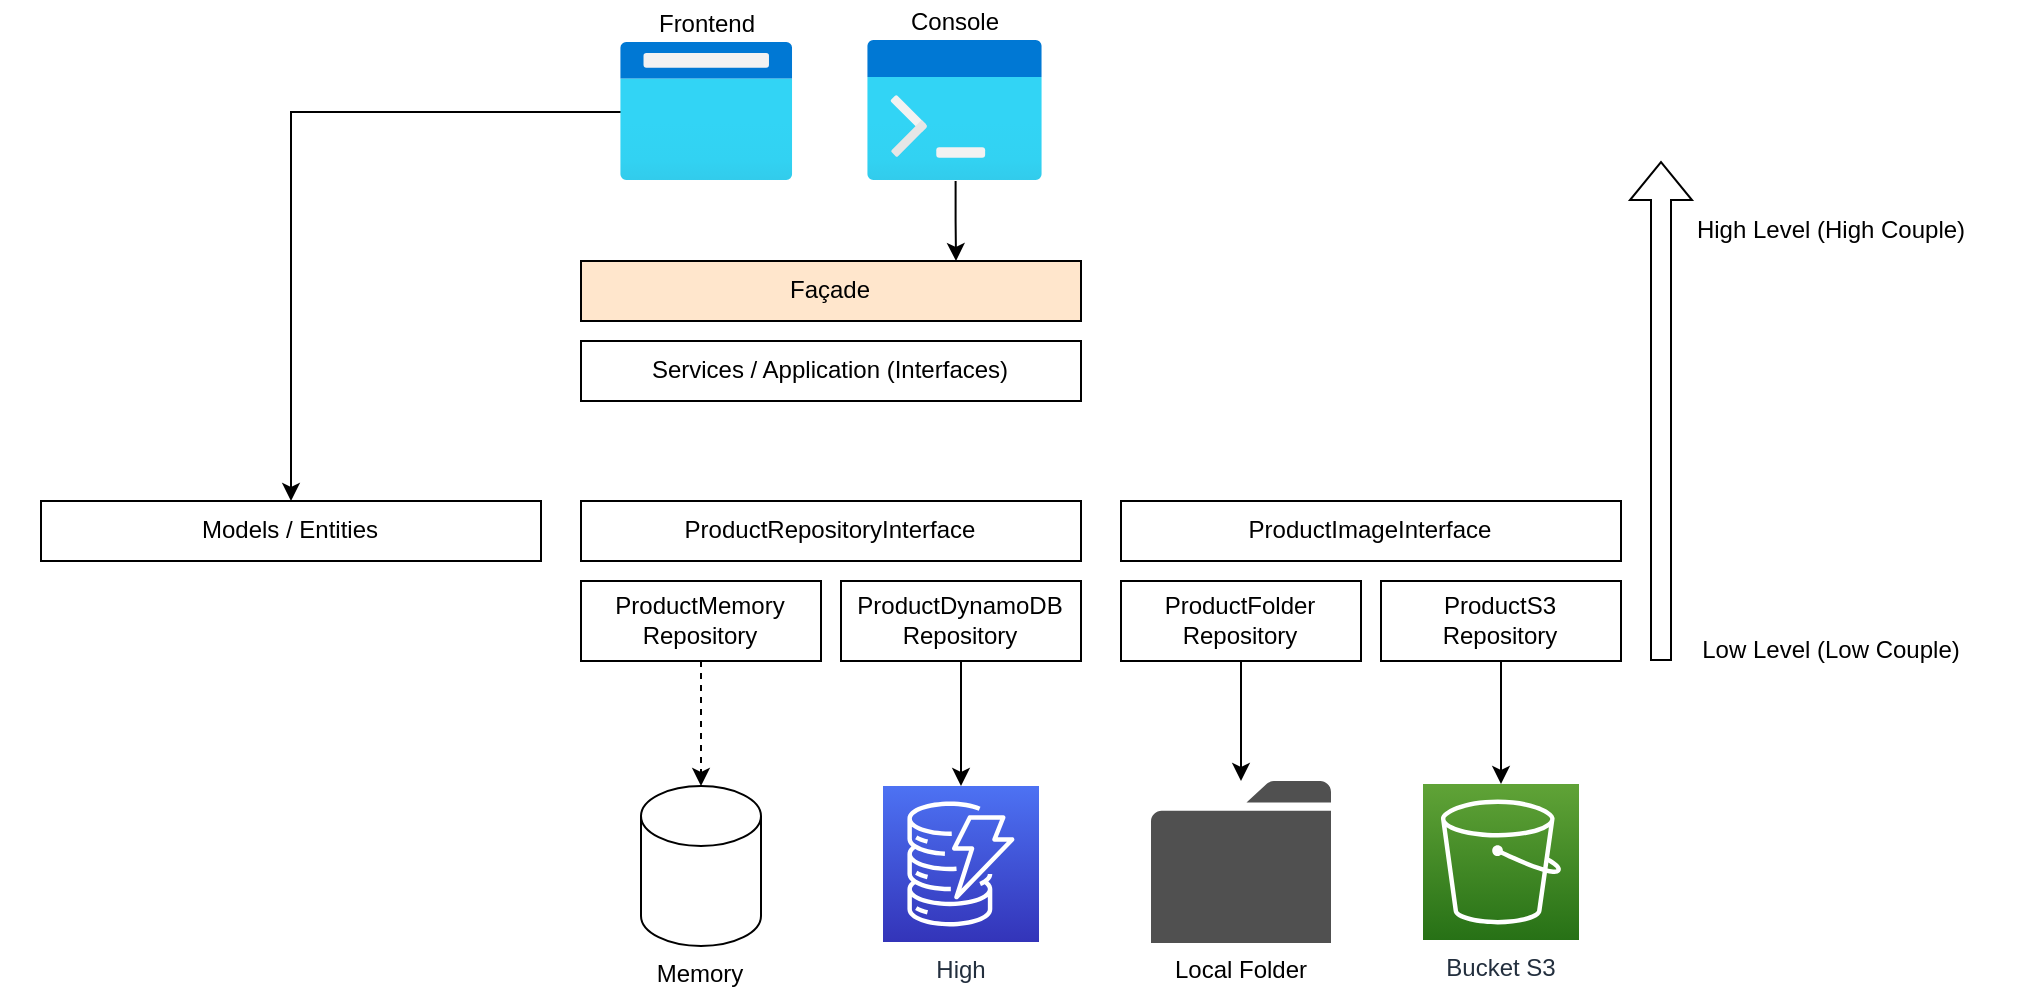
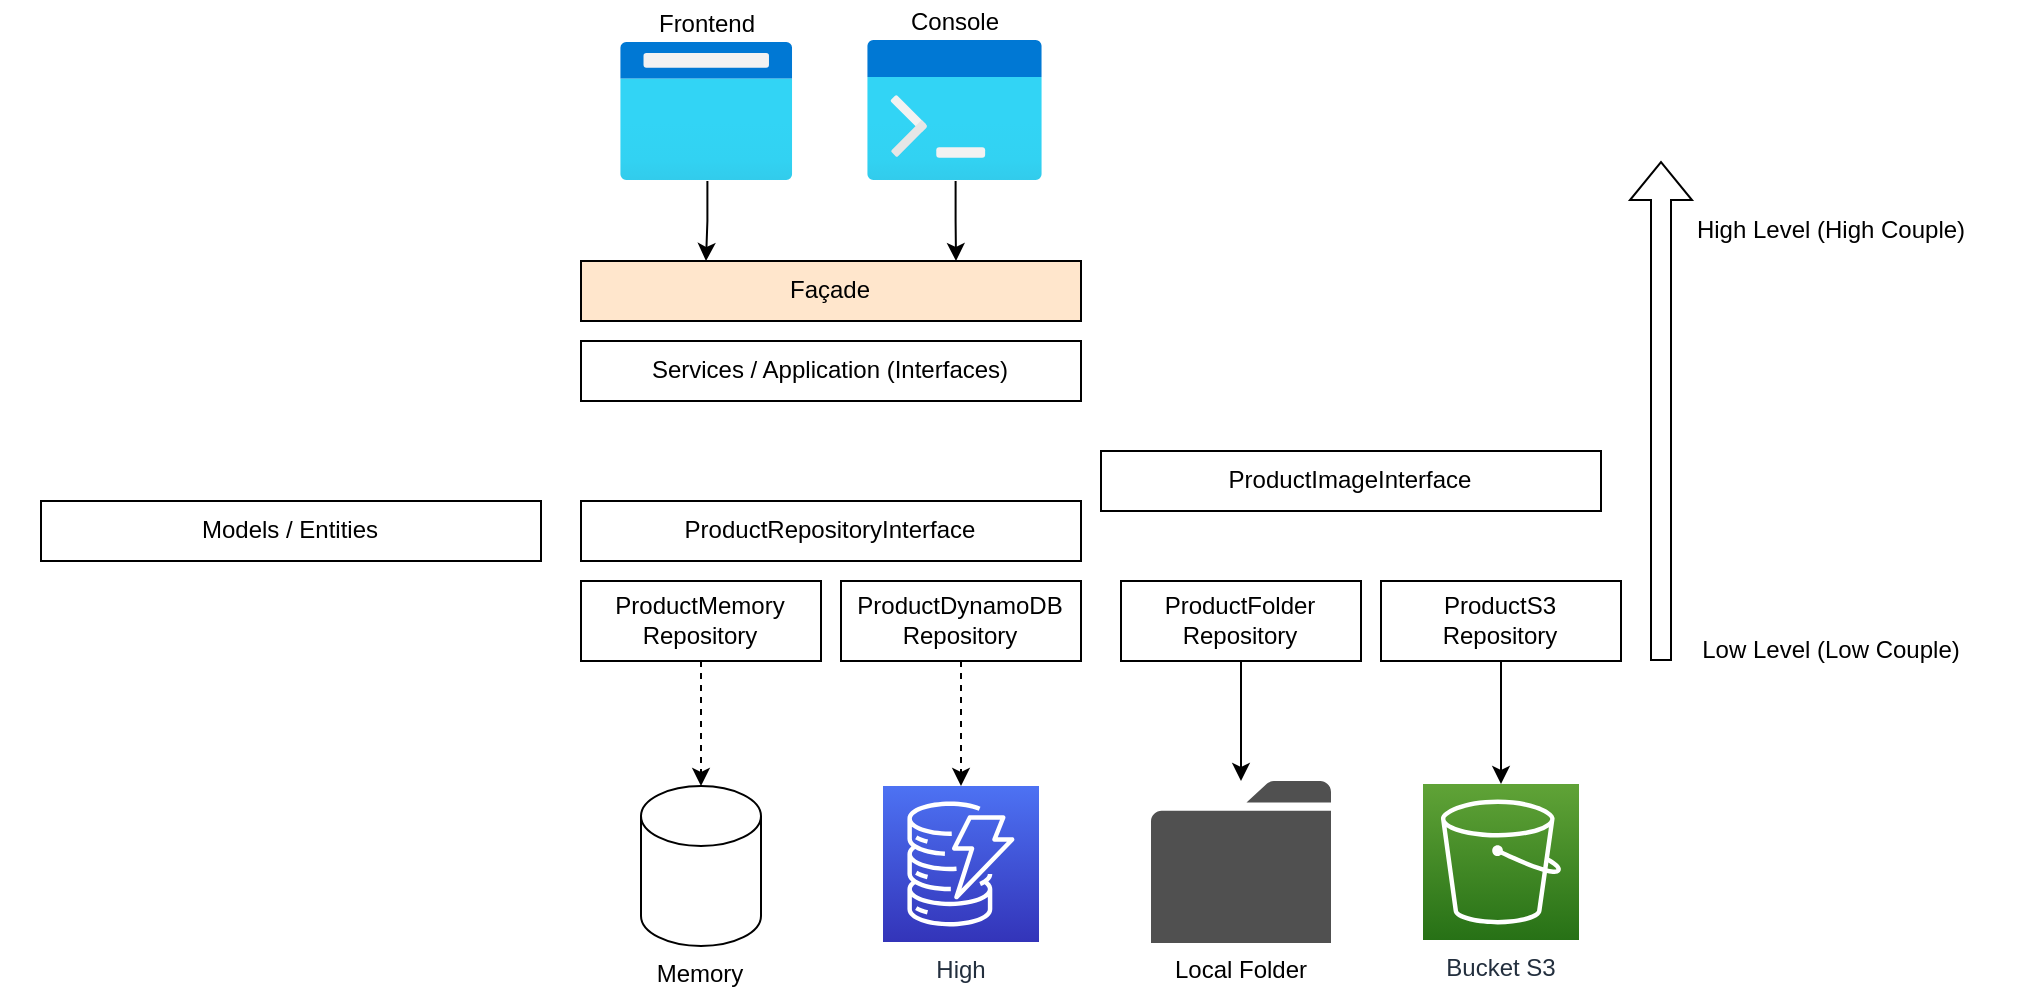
edge "Frontend" -> "Models / Entities": now "Frontend" -> "Façade"
node "ProductImageInterface": moved (1371, 531) -> (1351, 481)
edge "ProductDynamoDB Repository" -> "High": style solid -> dashed
